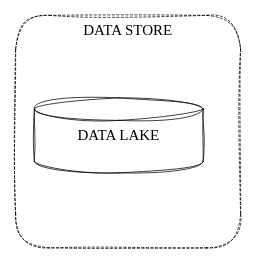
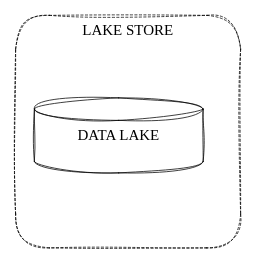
node "DATA STORE": label "DATA STORE" -> "LAKE STORE"
